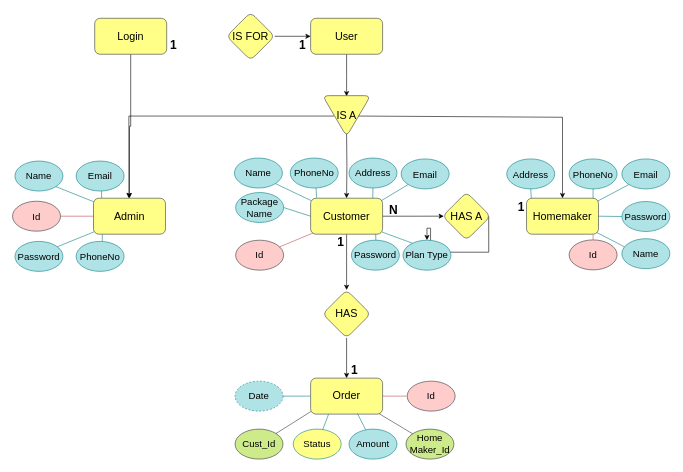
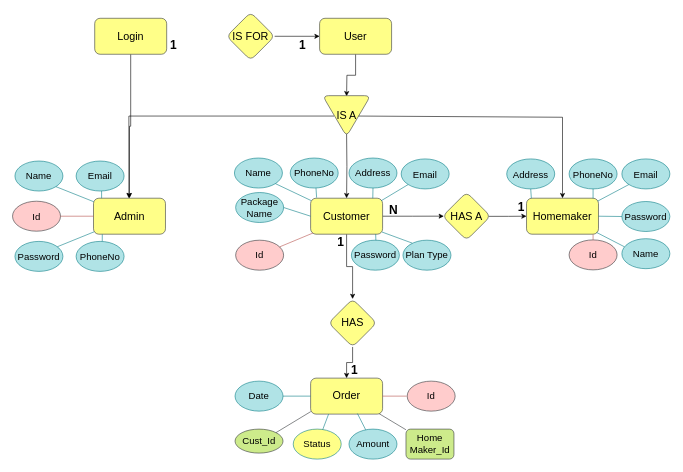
node "User": moved (347, 36) -> (356, 36)
edge "HAS A" -> "Plan Type": now "HAS A" -> "Homemaker"
node "HAS": moved (347, 314) -> (353, 323)
node "Date": style dashed -> solid
node "Cust_Id": size 48x30 -> 48x24
node "Home Maker_Id": shape ellipse -> rounded rectangle
